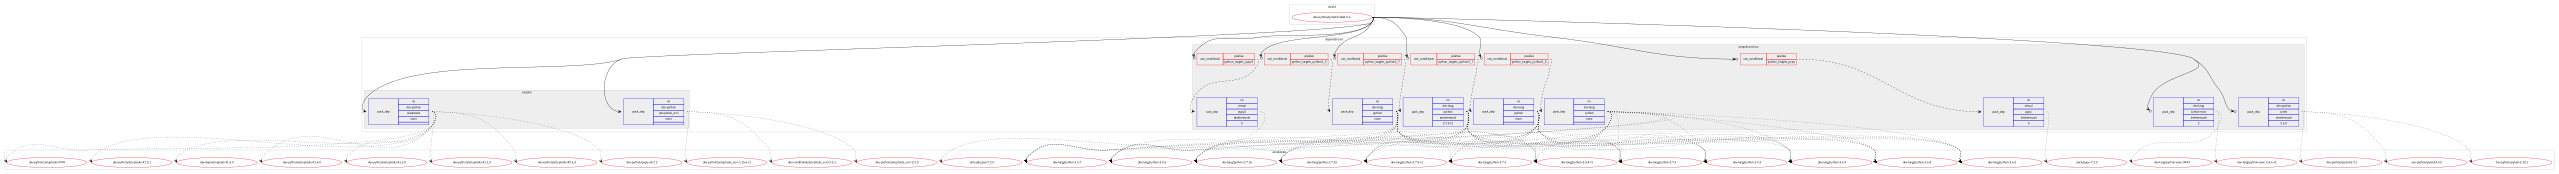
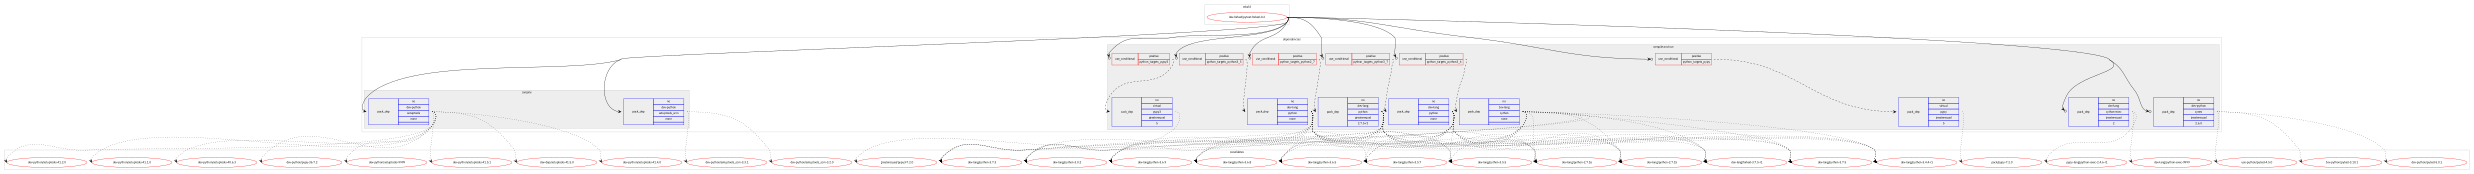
node "dev-python/pytest-forked-0.2": label "dev-python/pytest-forked-0.2" -> "dev-forked/pytest-forked-0.2"
node "dev-python/setuptools_scm-1.15.6-r1": removed
node "dev-conditional/setuptools_scm-3.3.1": label "dev-conditional/setuptools_scm-3.3.1" -> "dev-python/setuptools_scm-3.3.1"
node "virtual/pypy3-7.2.0": label "virtual/pypy3-7.2.0" -> "greaterequal/pypy3-7.2.0"
node "dev-lang/python-3.7.5-r1": label "dev-lang/python-3.7.5-r1" -> "dev-lang/forked-3.7.5-r1"
node "dev-lang/python-exec-2.4.6-r1": label "dev-lang/python-exec-2.4.6-r1" -> "pypy-lang/python-exec-2.4.6-r1"
